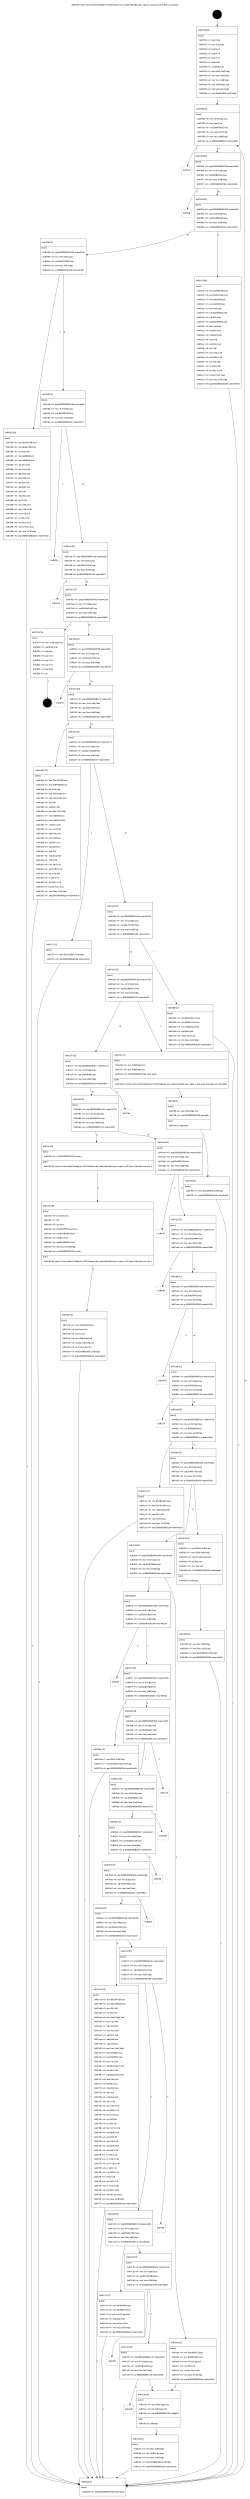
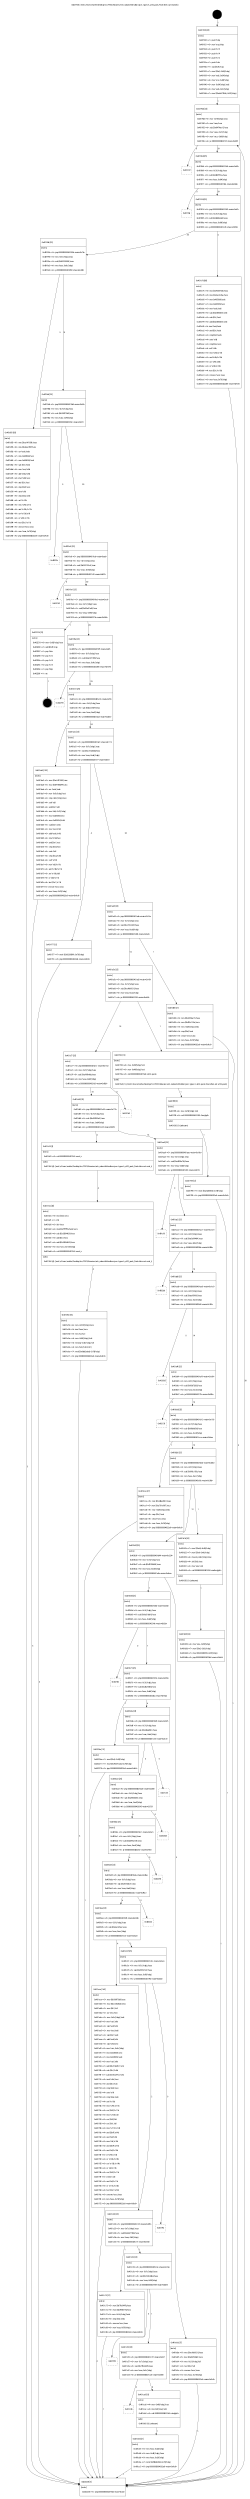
edge "0x401e0a [27]" -> "0x401ca8 [13]": now "0x401e0a [27]" -> "0x4022e8 [5]"
